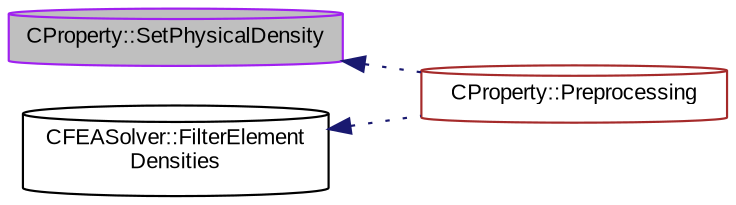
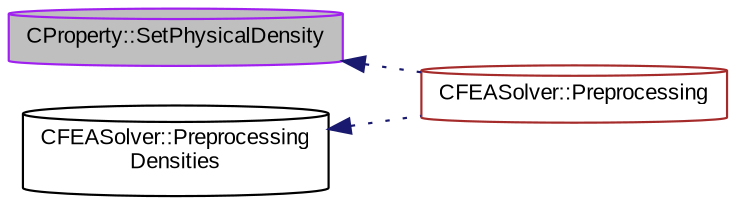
node "CProperty::Preprocessing": label "CProperty::Preprocessing" -> "CFEASolver::Preprocessing"
node "CFEASolver::FilterElement Densities": label "CFEASolver::FilterElement Densities" -> "CFEASolver::Preprocessing Densities"
